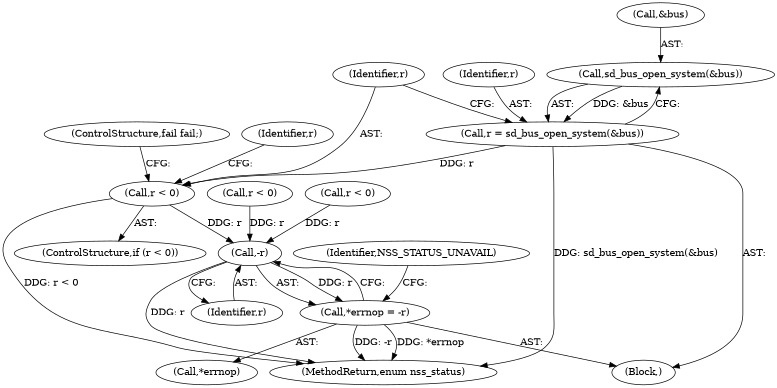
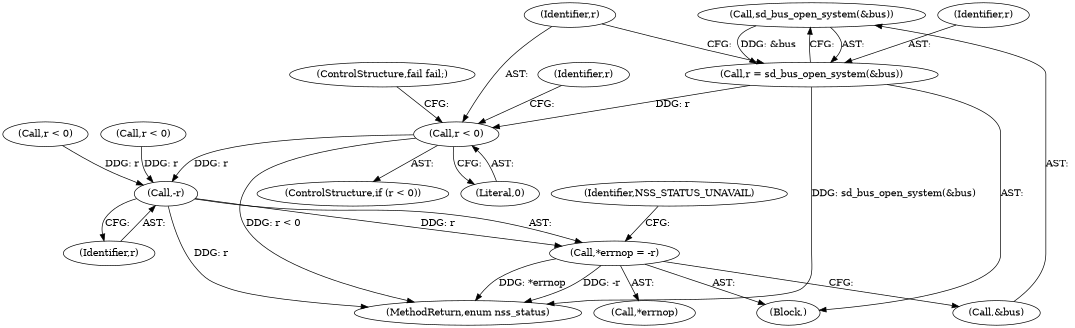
node "(Literal,0)": added
edge "(Call,*errnop = -r)" -> "(Call,-r)": now "(Call,*errnop = -r)" -> "(Call,&bus)"
